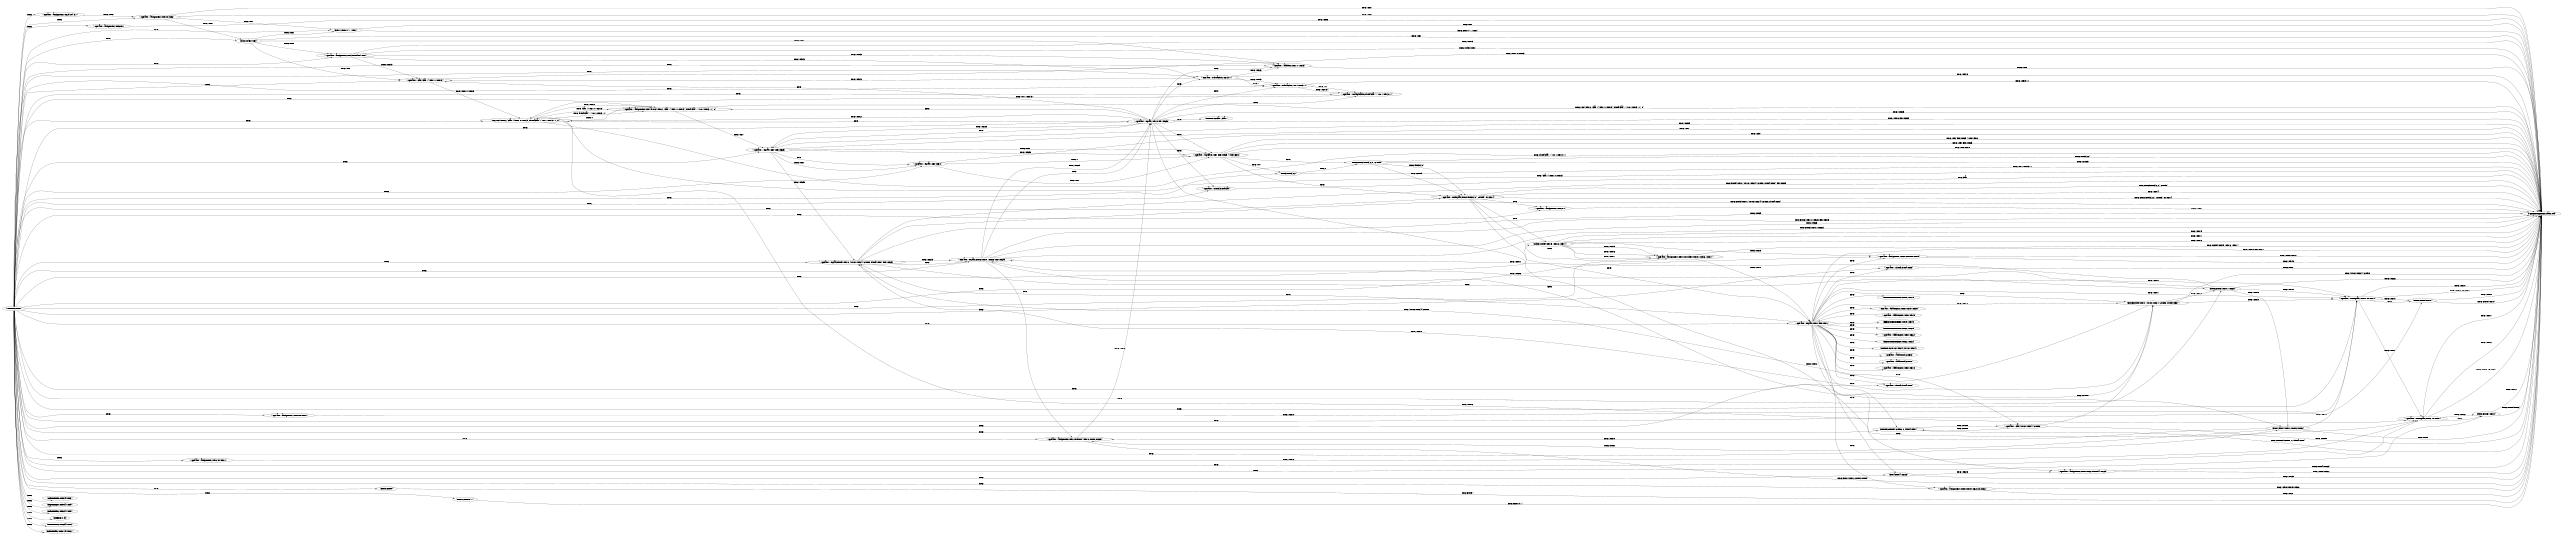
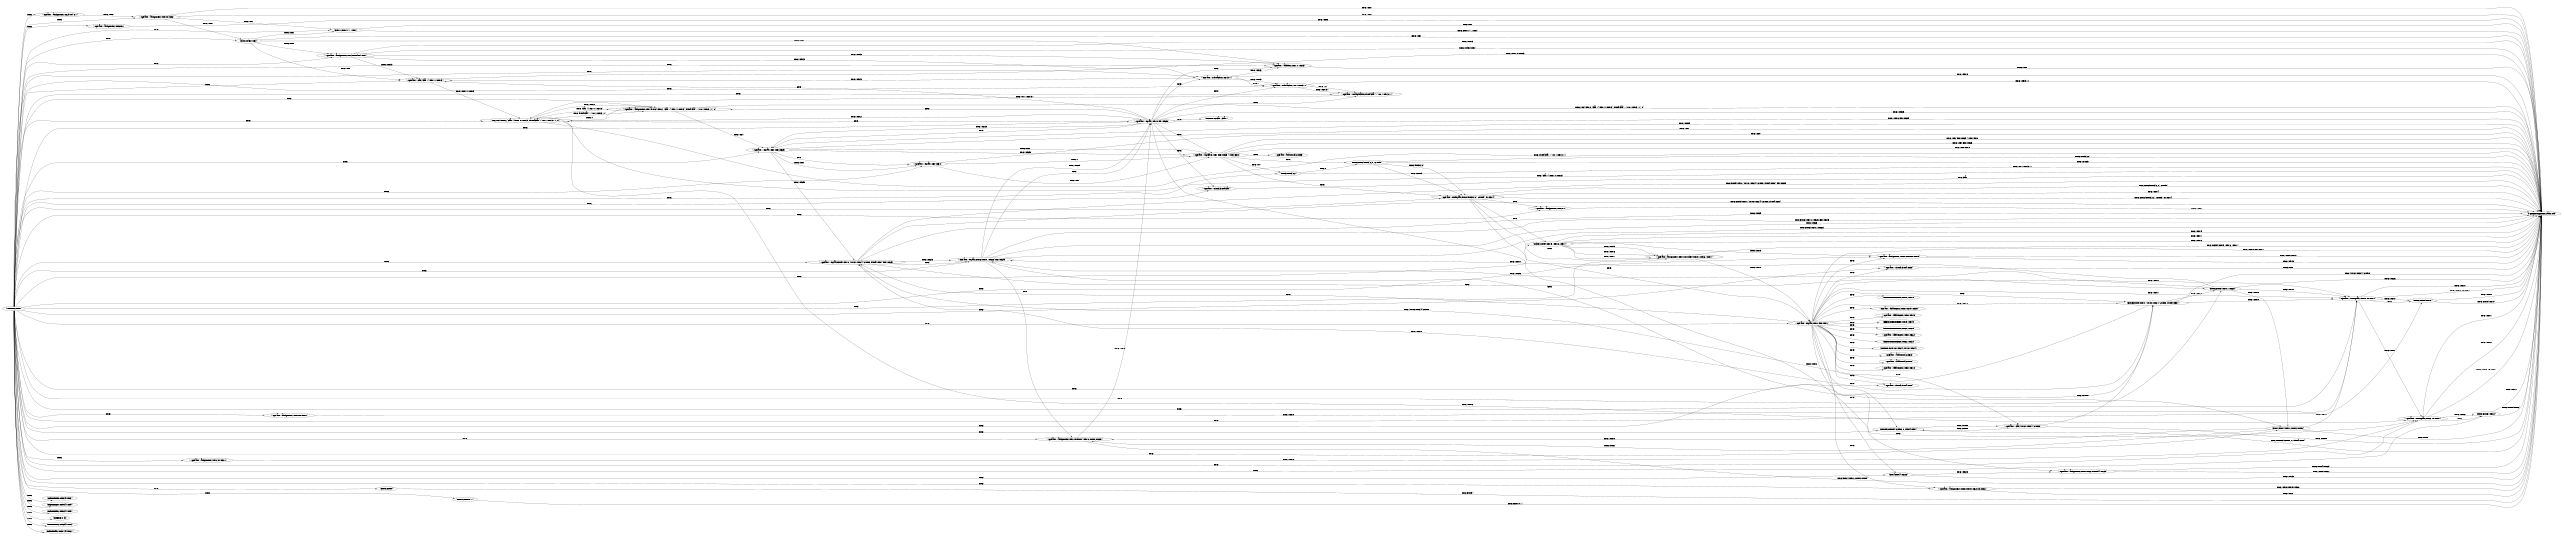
node "(<operator>.addressOf,&VAR5)": added
edge "(<operator>.fieldAccess,VAR8.VAR19)" -> "(<operator>.equals,VAR10 == VAR11)": reversed
